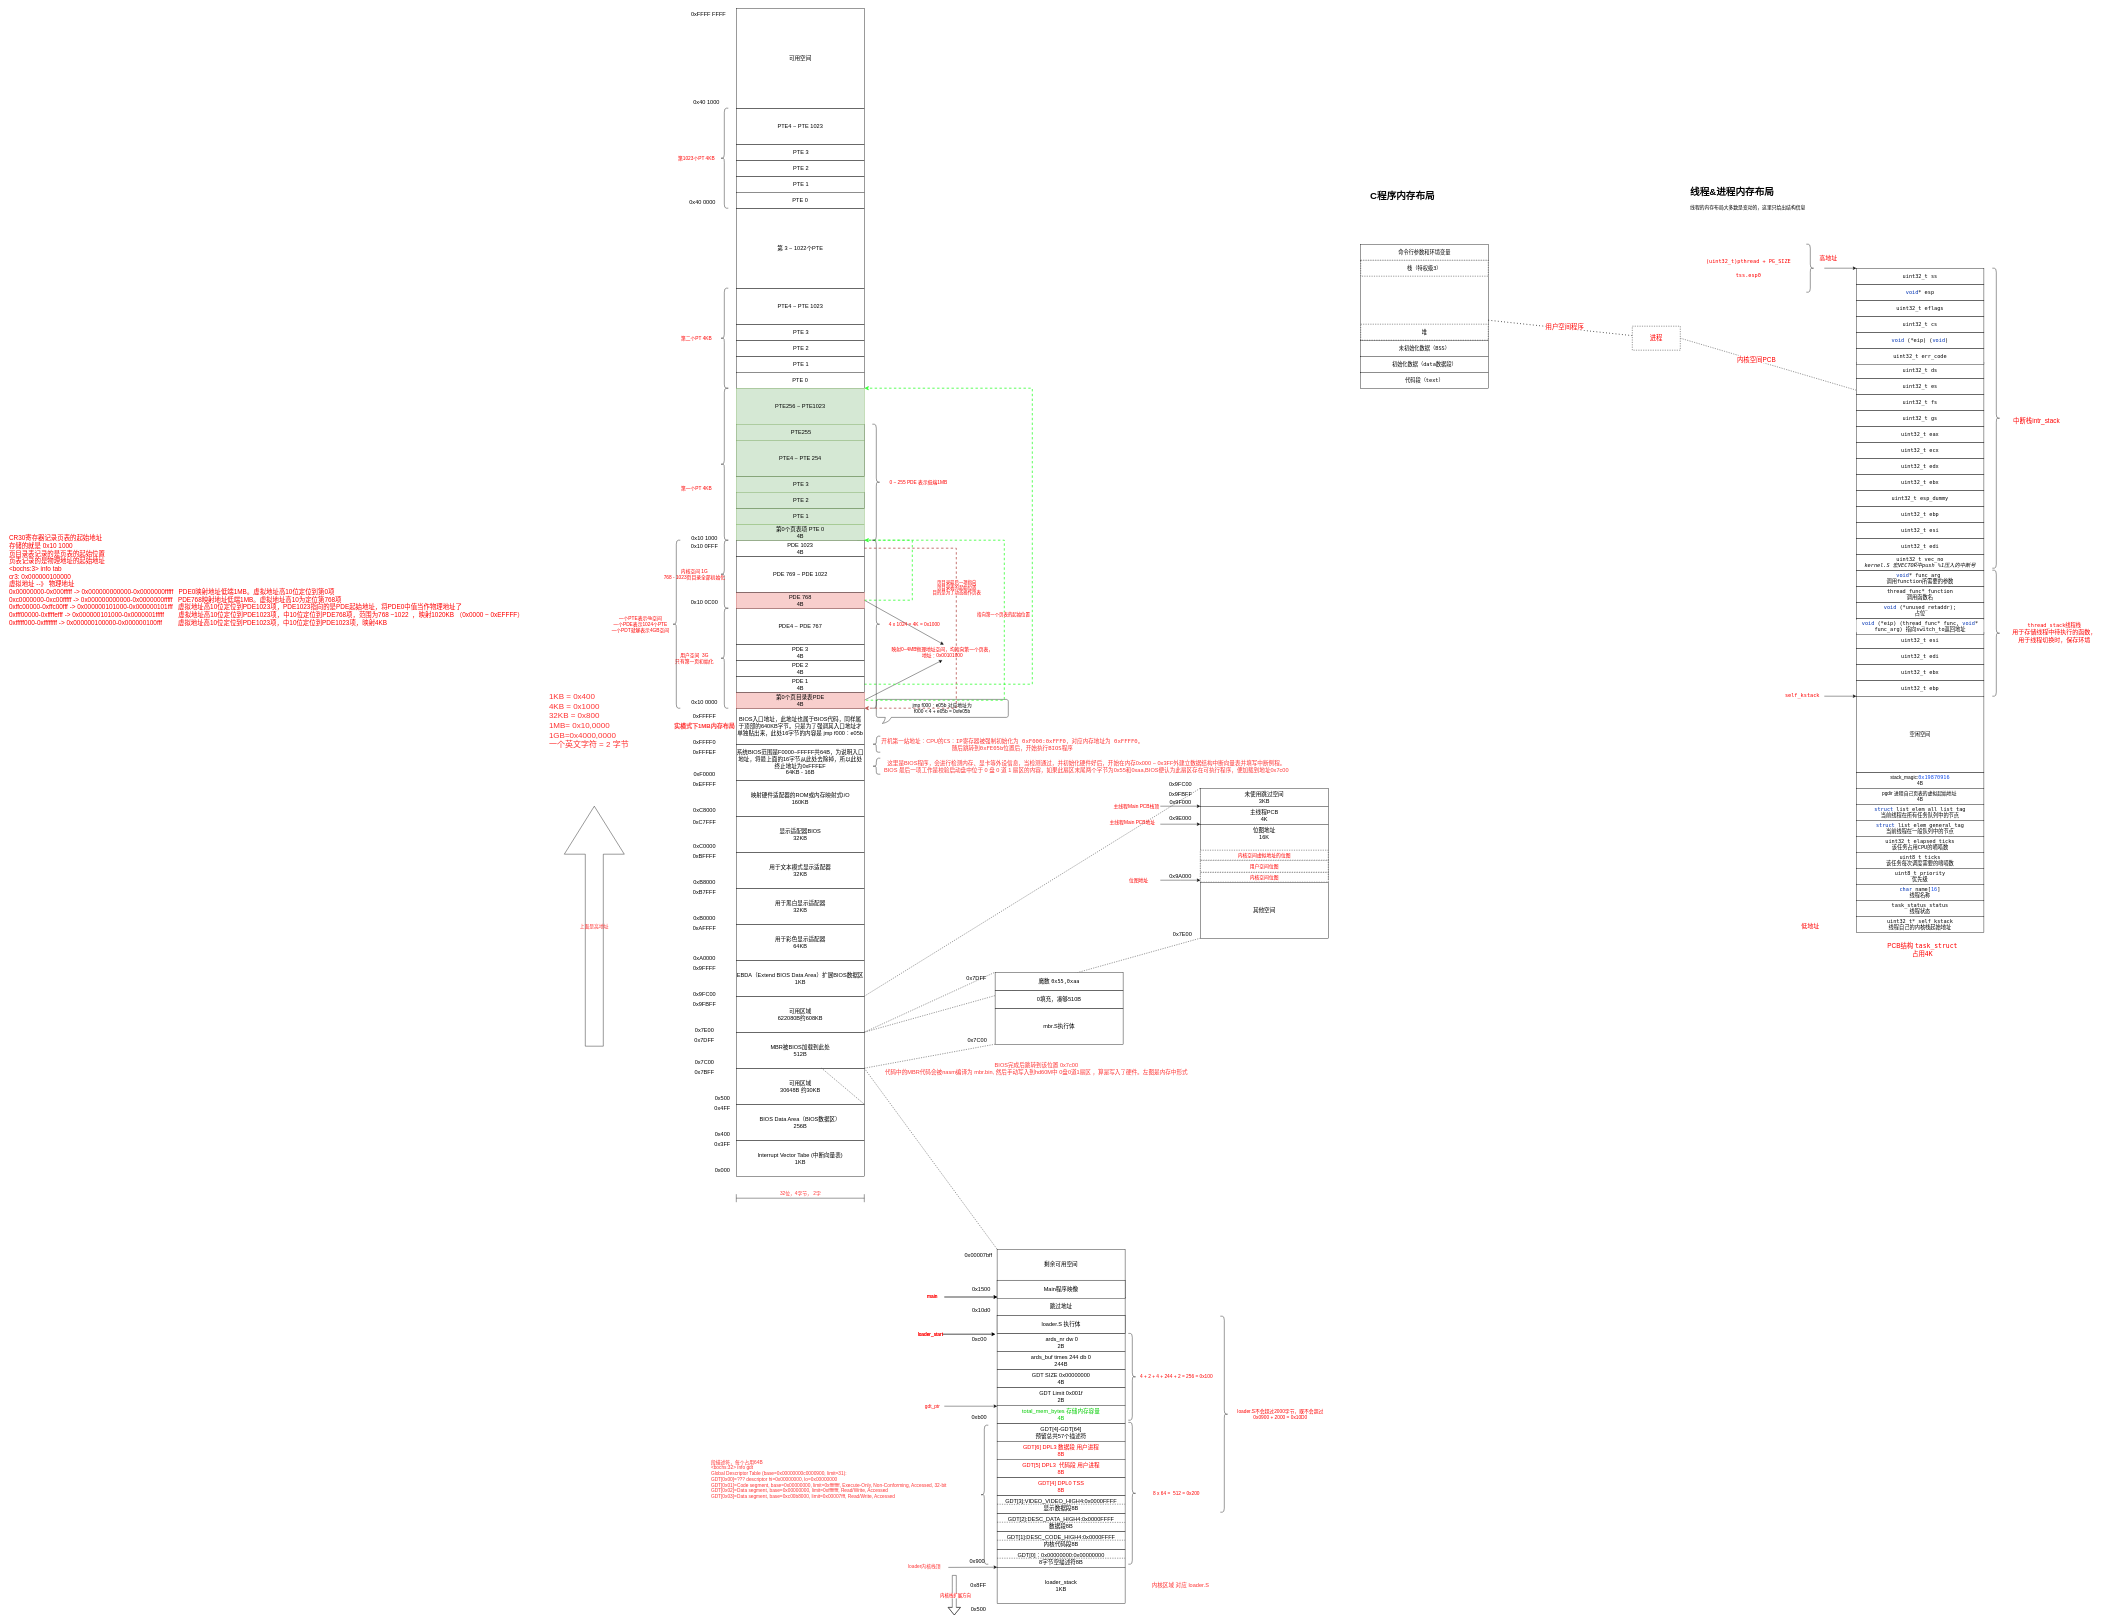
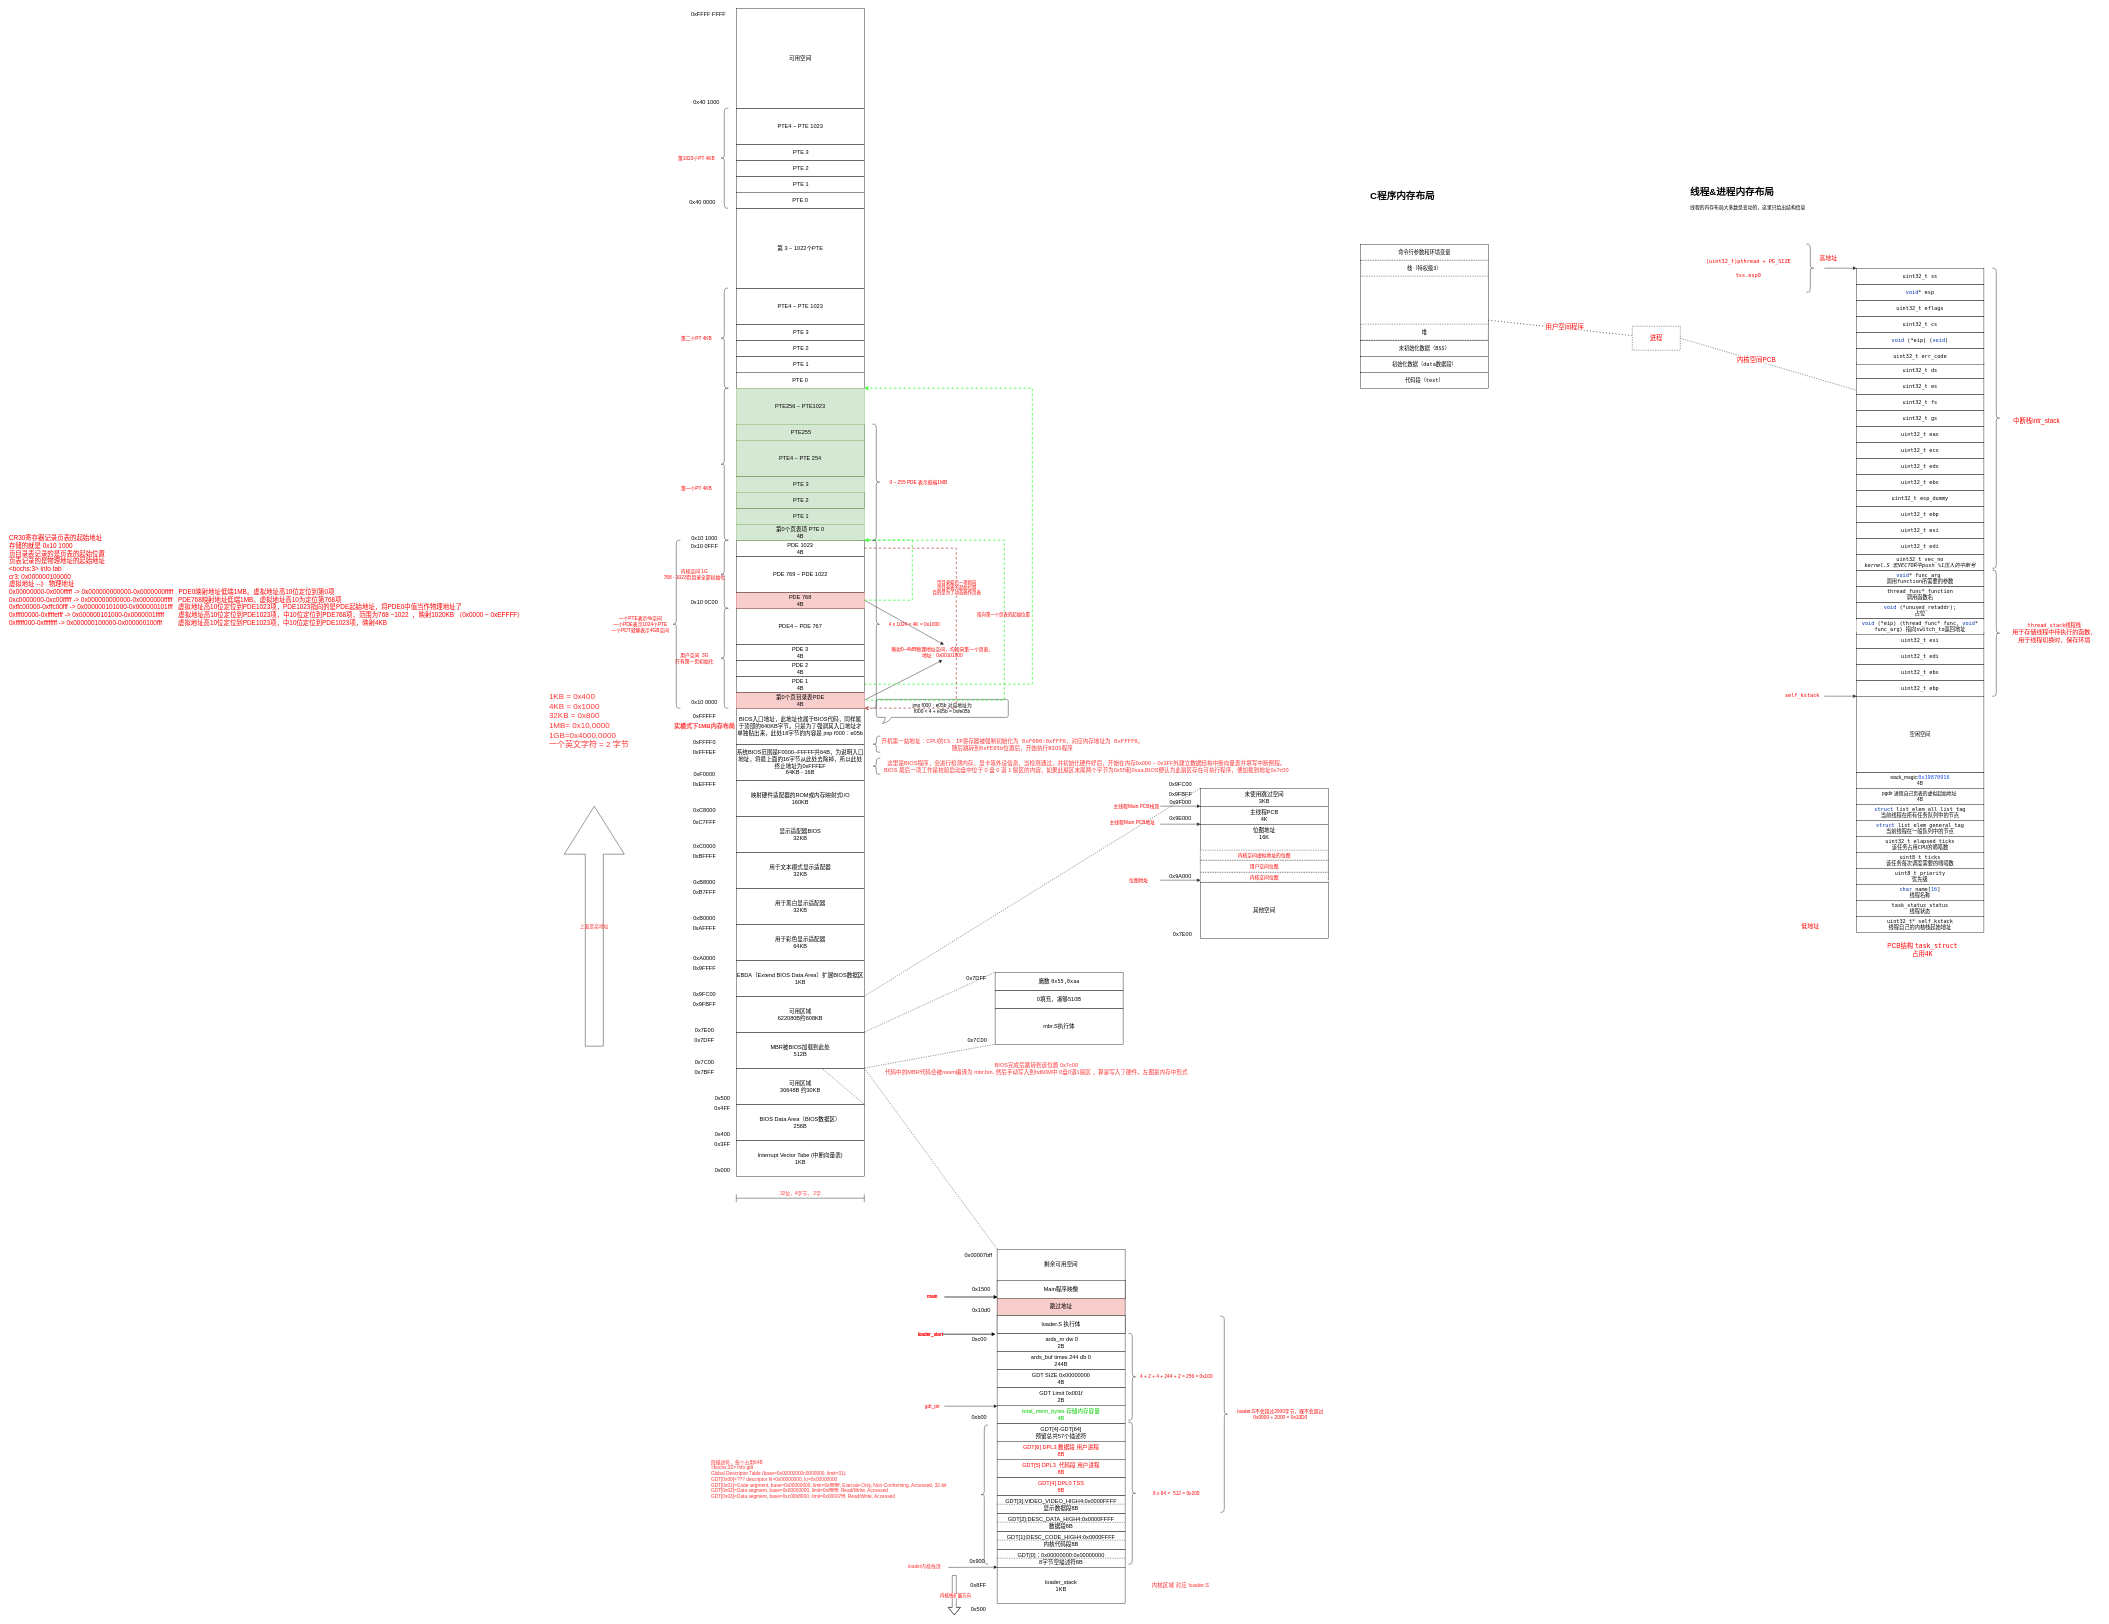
edge "其他空间" -- "可用区域 622080B约608KB": removed
node "跳过地址": fillcolor #ffffff -> #f8cecc
